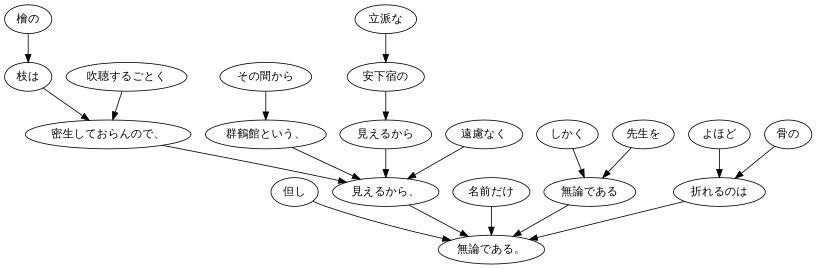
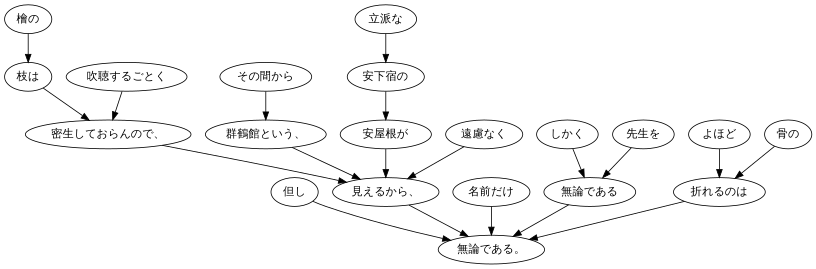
node "見えるから": label "見えるから" -> "安屋根が"
